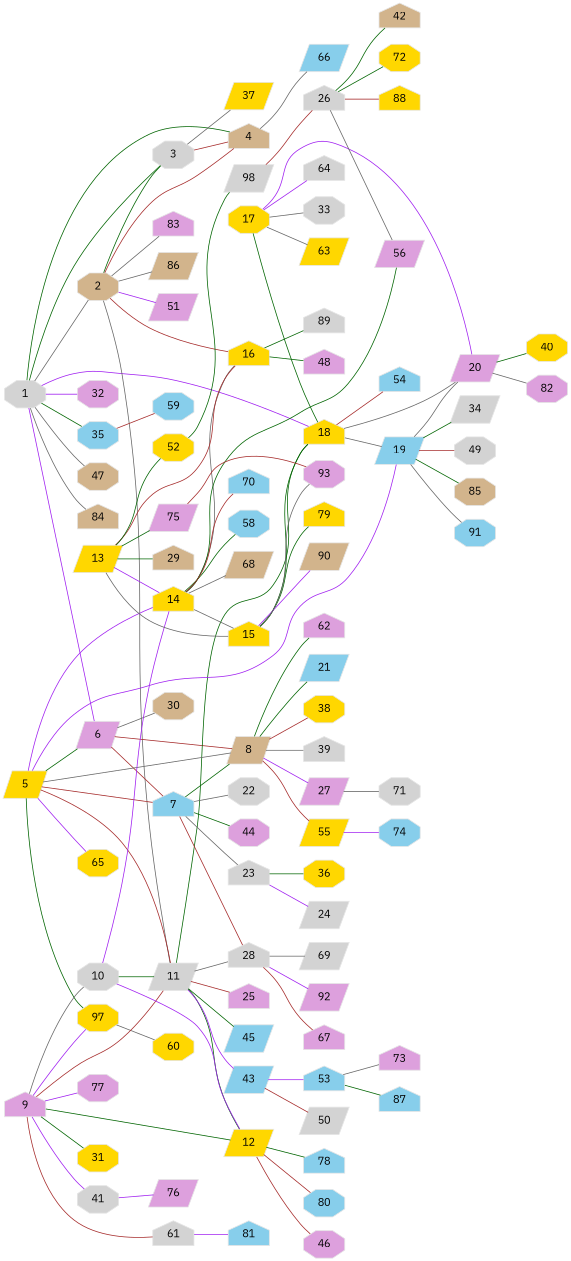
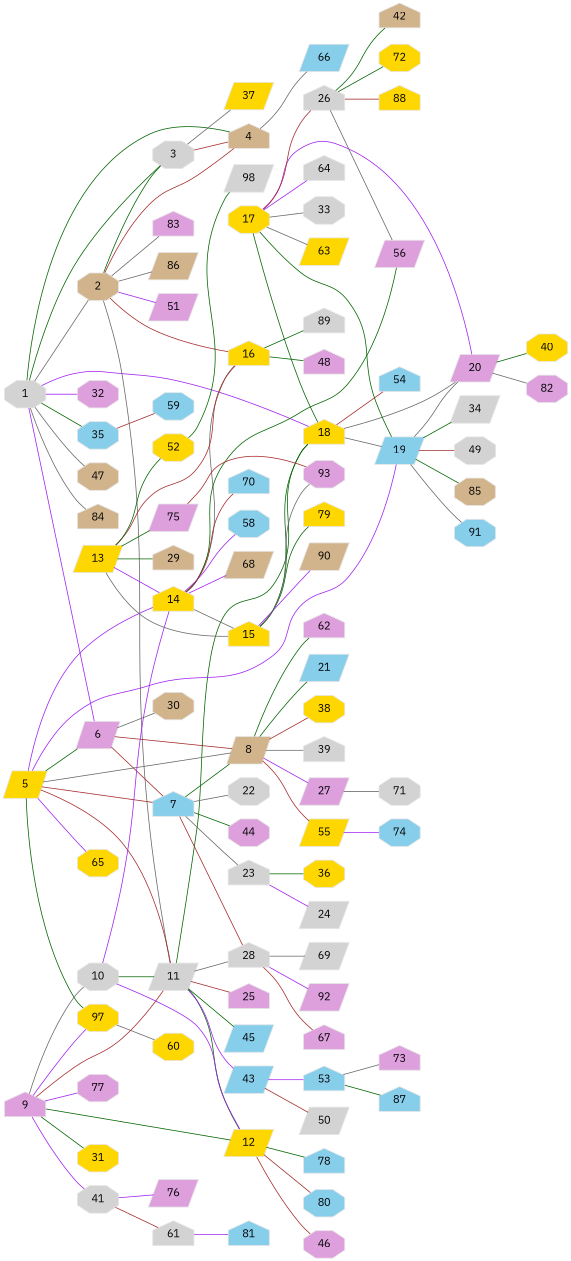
edge "26" -- "98": now "26" -- "17"
edge "17" -- "19": added
edge "58" -- "14": color darkgreen -> purple
edge "68" -- "14": color gray40 -> purple
edge "9" -- "61": now "41" -- "61"
